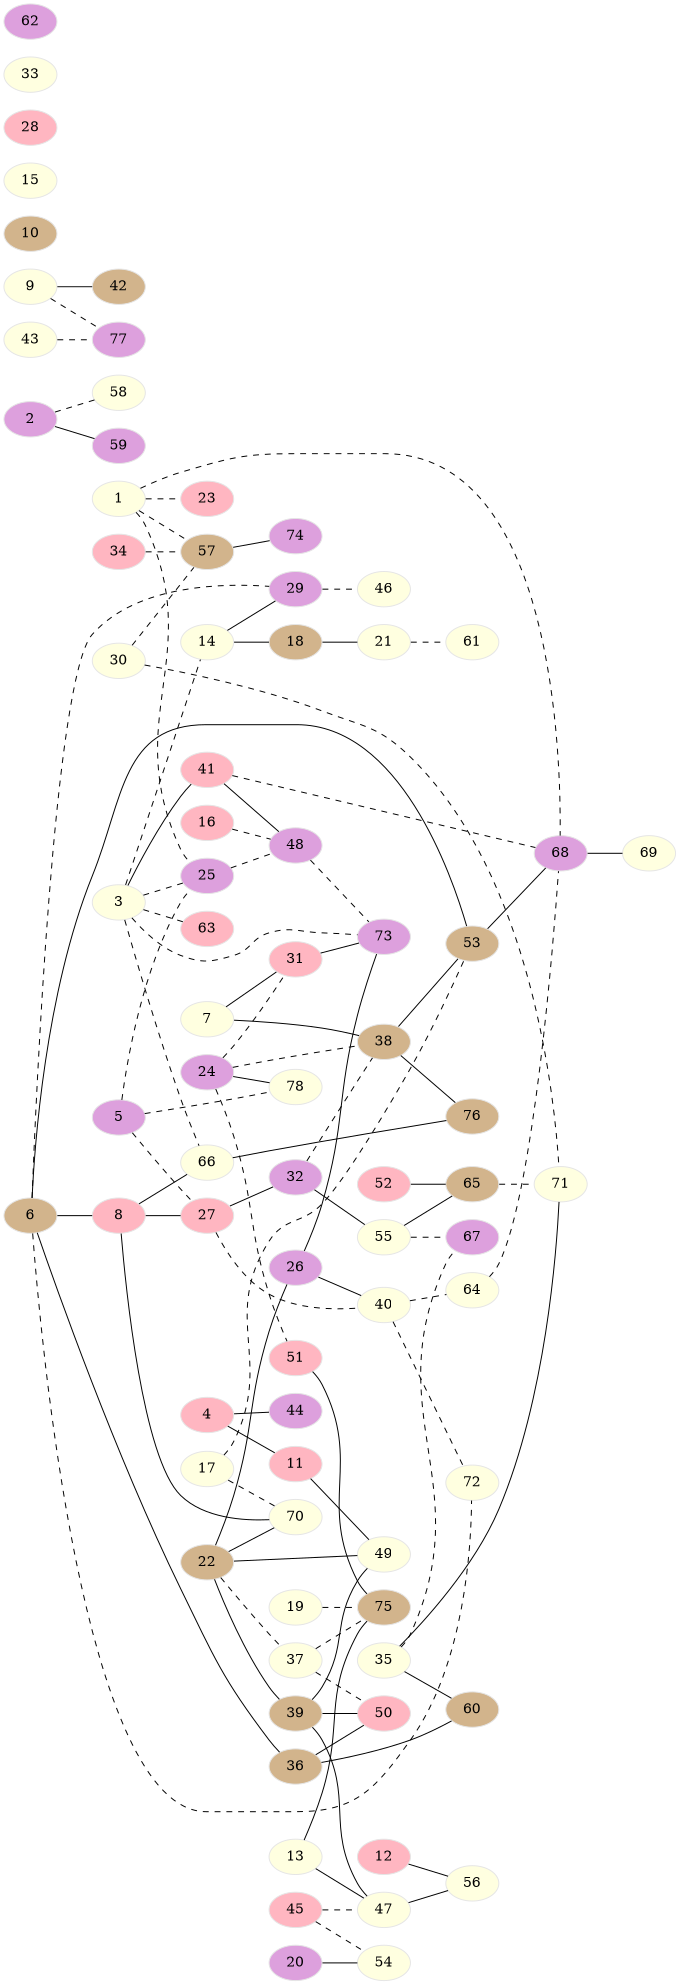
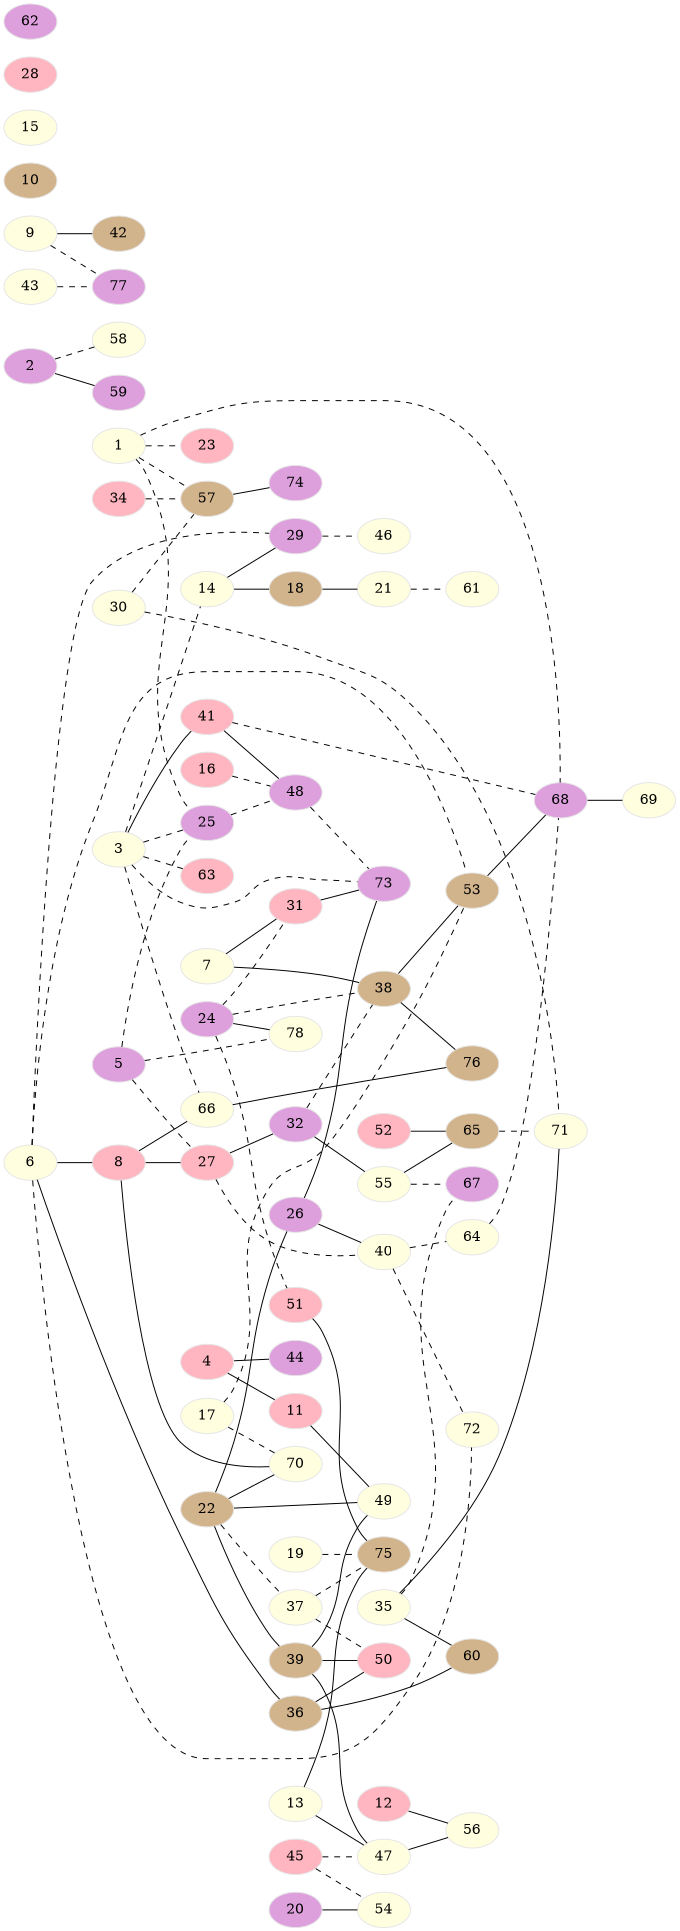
node "33": removed
edge "53" -- "6": style solid -> dashed
node "6": fillcolor tan -> lightyellow
